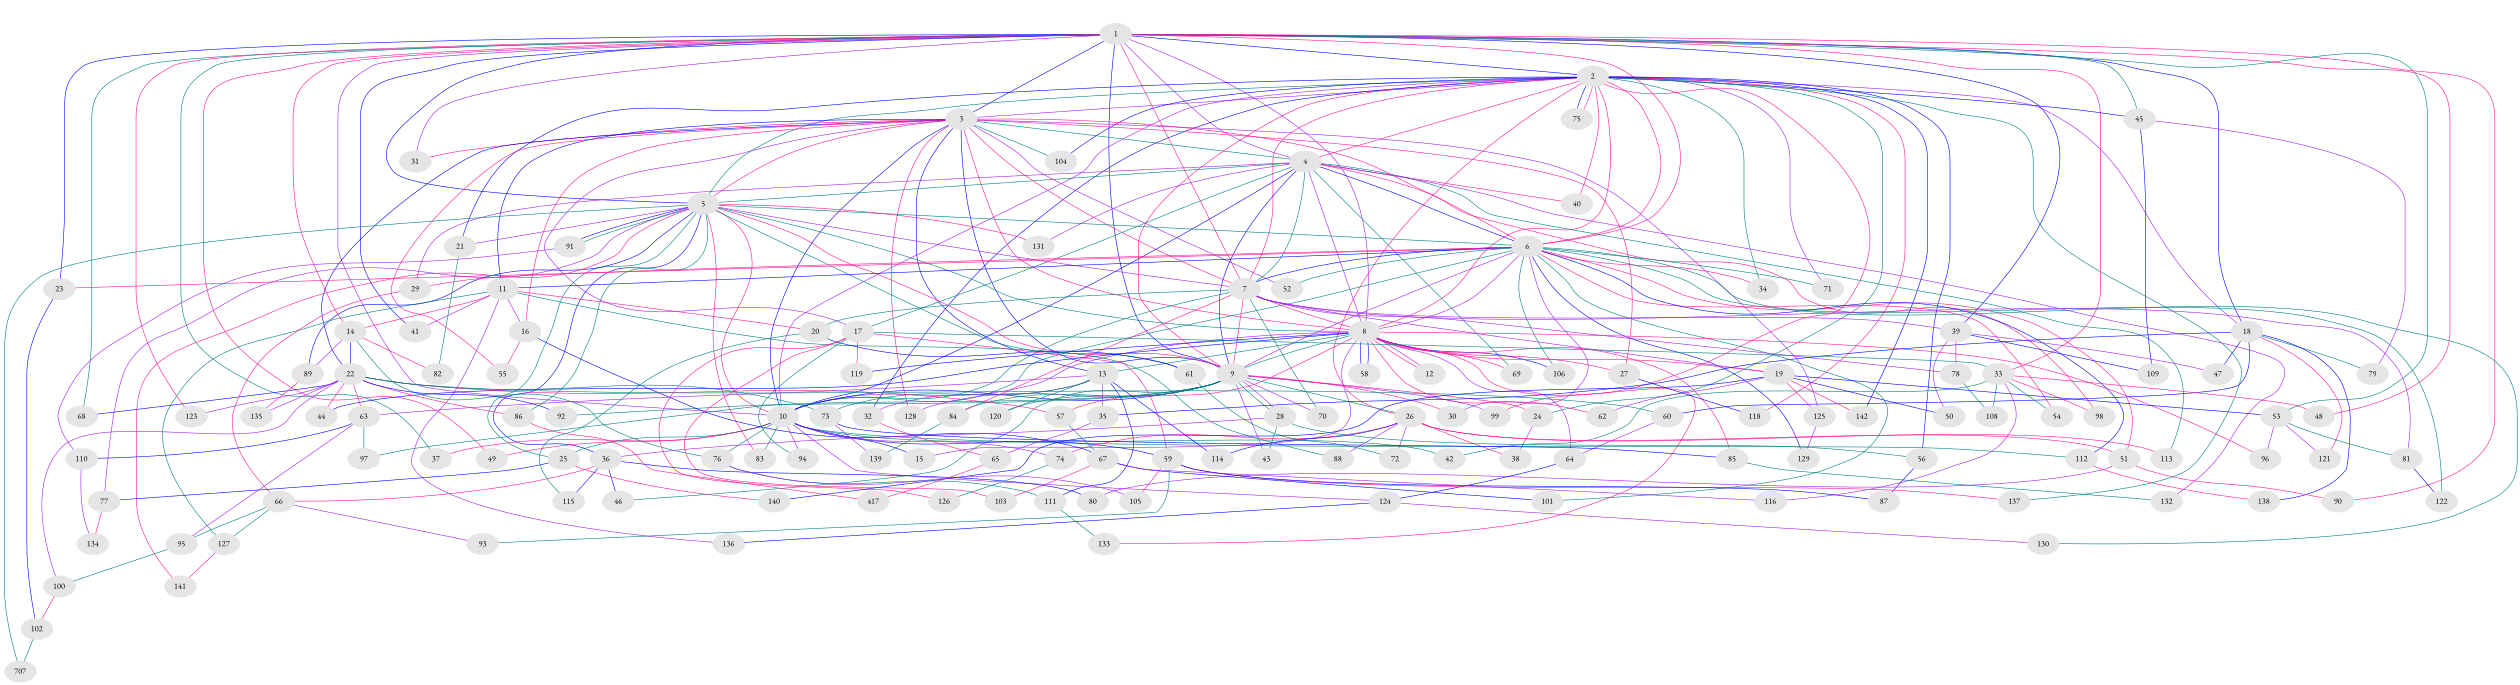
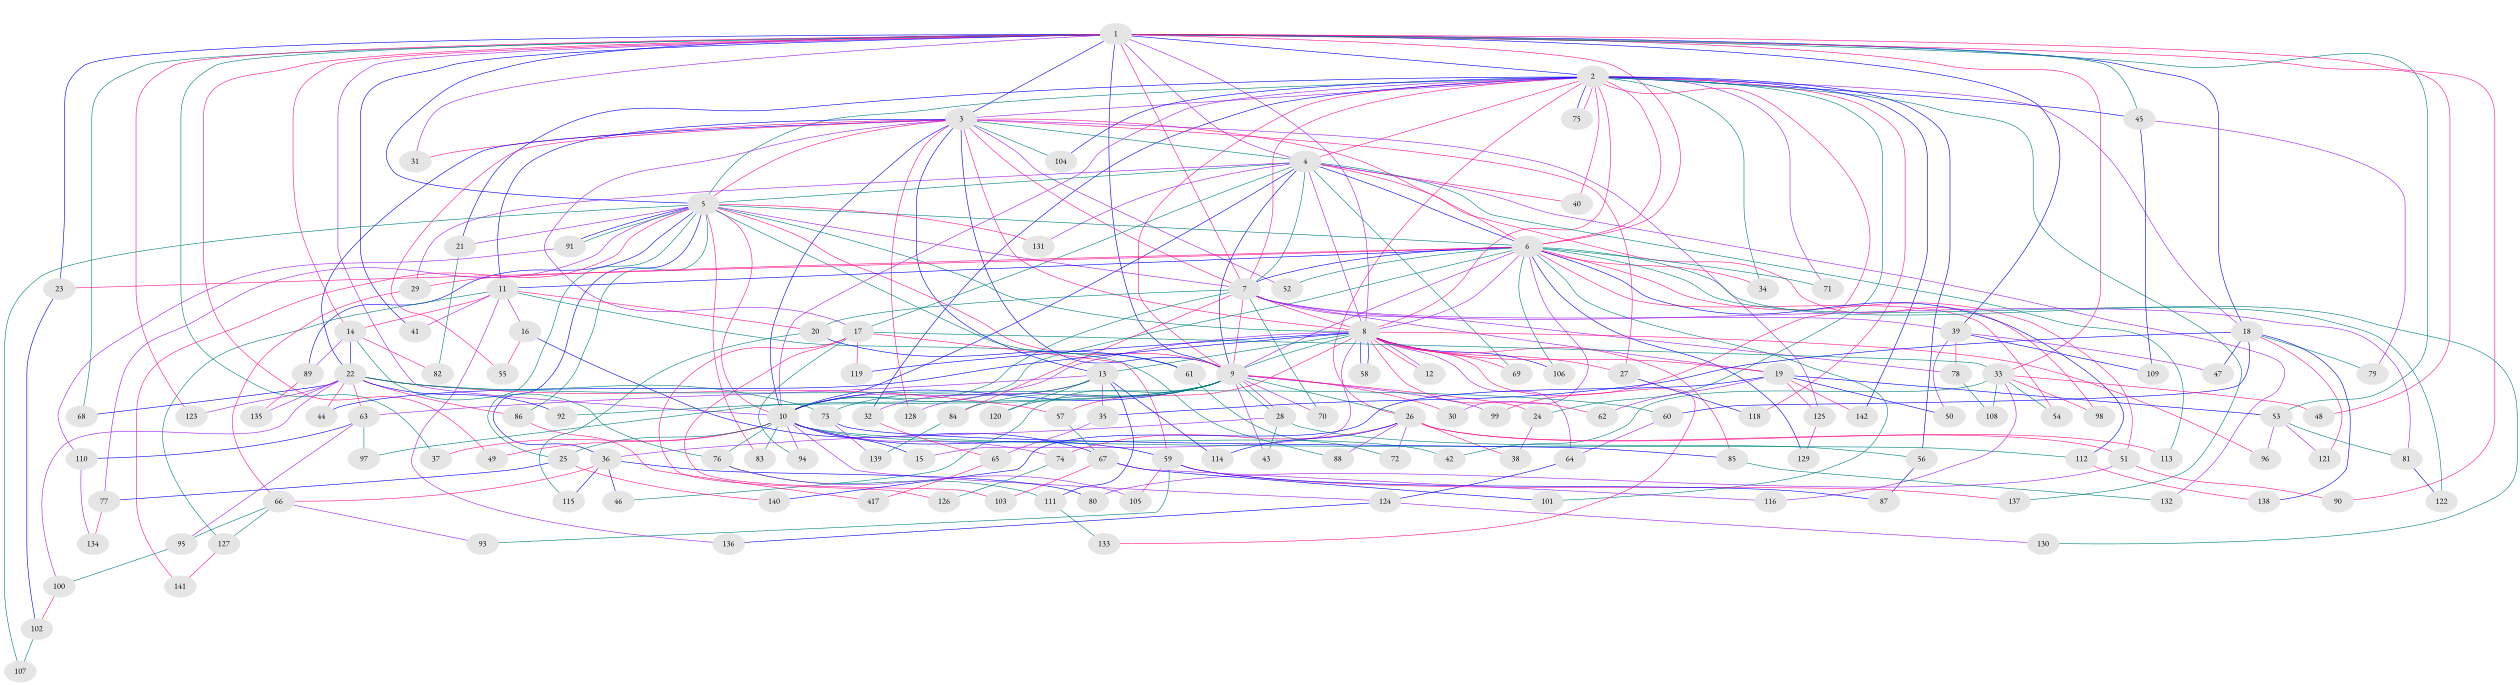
edge "3" -- "16": removed
node "707": label "707" -> "107"
